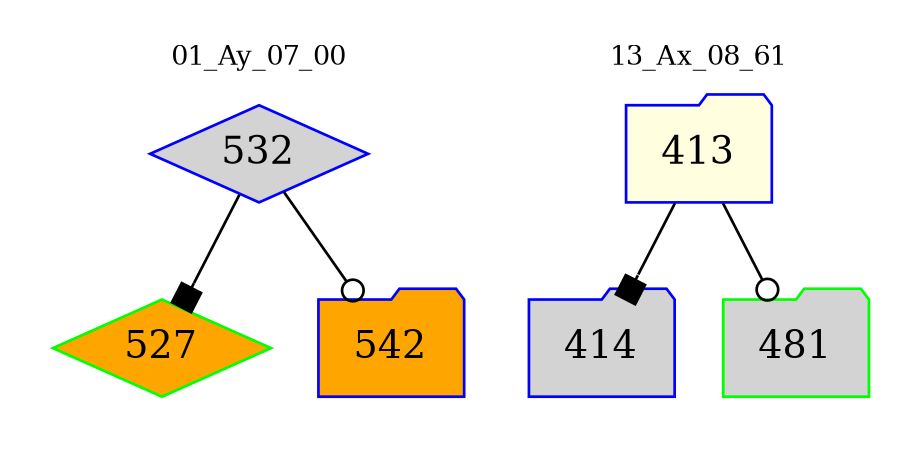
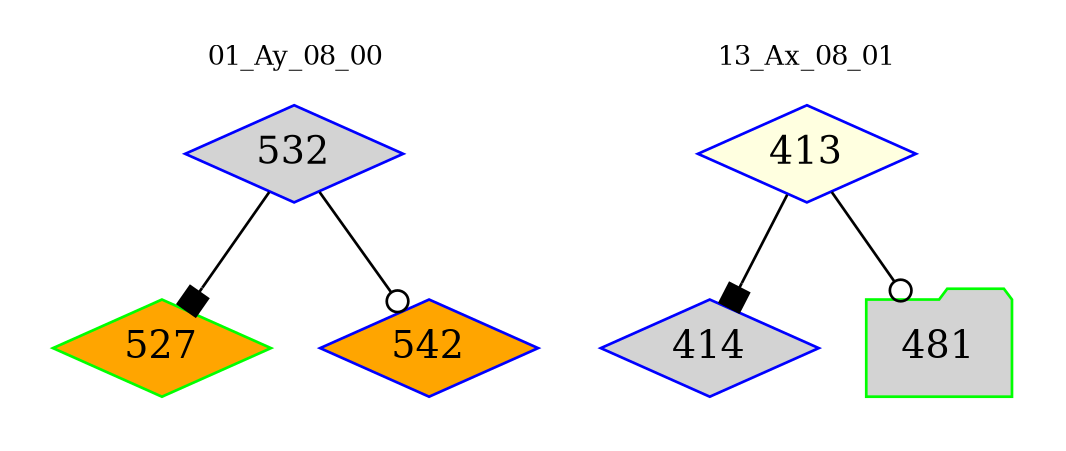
cluster "01_Ay_07_00": label "01_Ay_07_00" -> "01_Ay_08_00"
cluster "13_Ax_08_61": label "13_Ax_08_61" -> "13_Ax_08_01"
node "413": shape folder -> diamond
node "542": shape folder -> diamond
node "414": shape folder -> diamond
